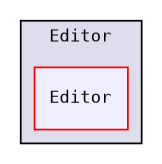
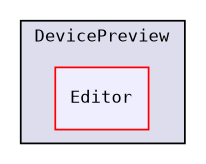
cluster "Editor": label "Editor" -> "DevicePreview"
